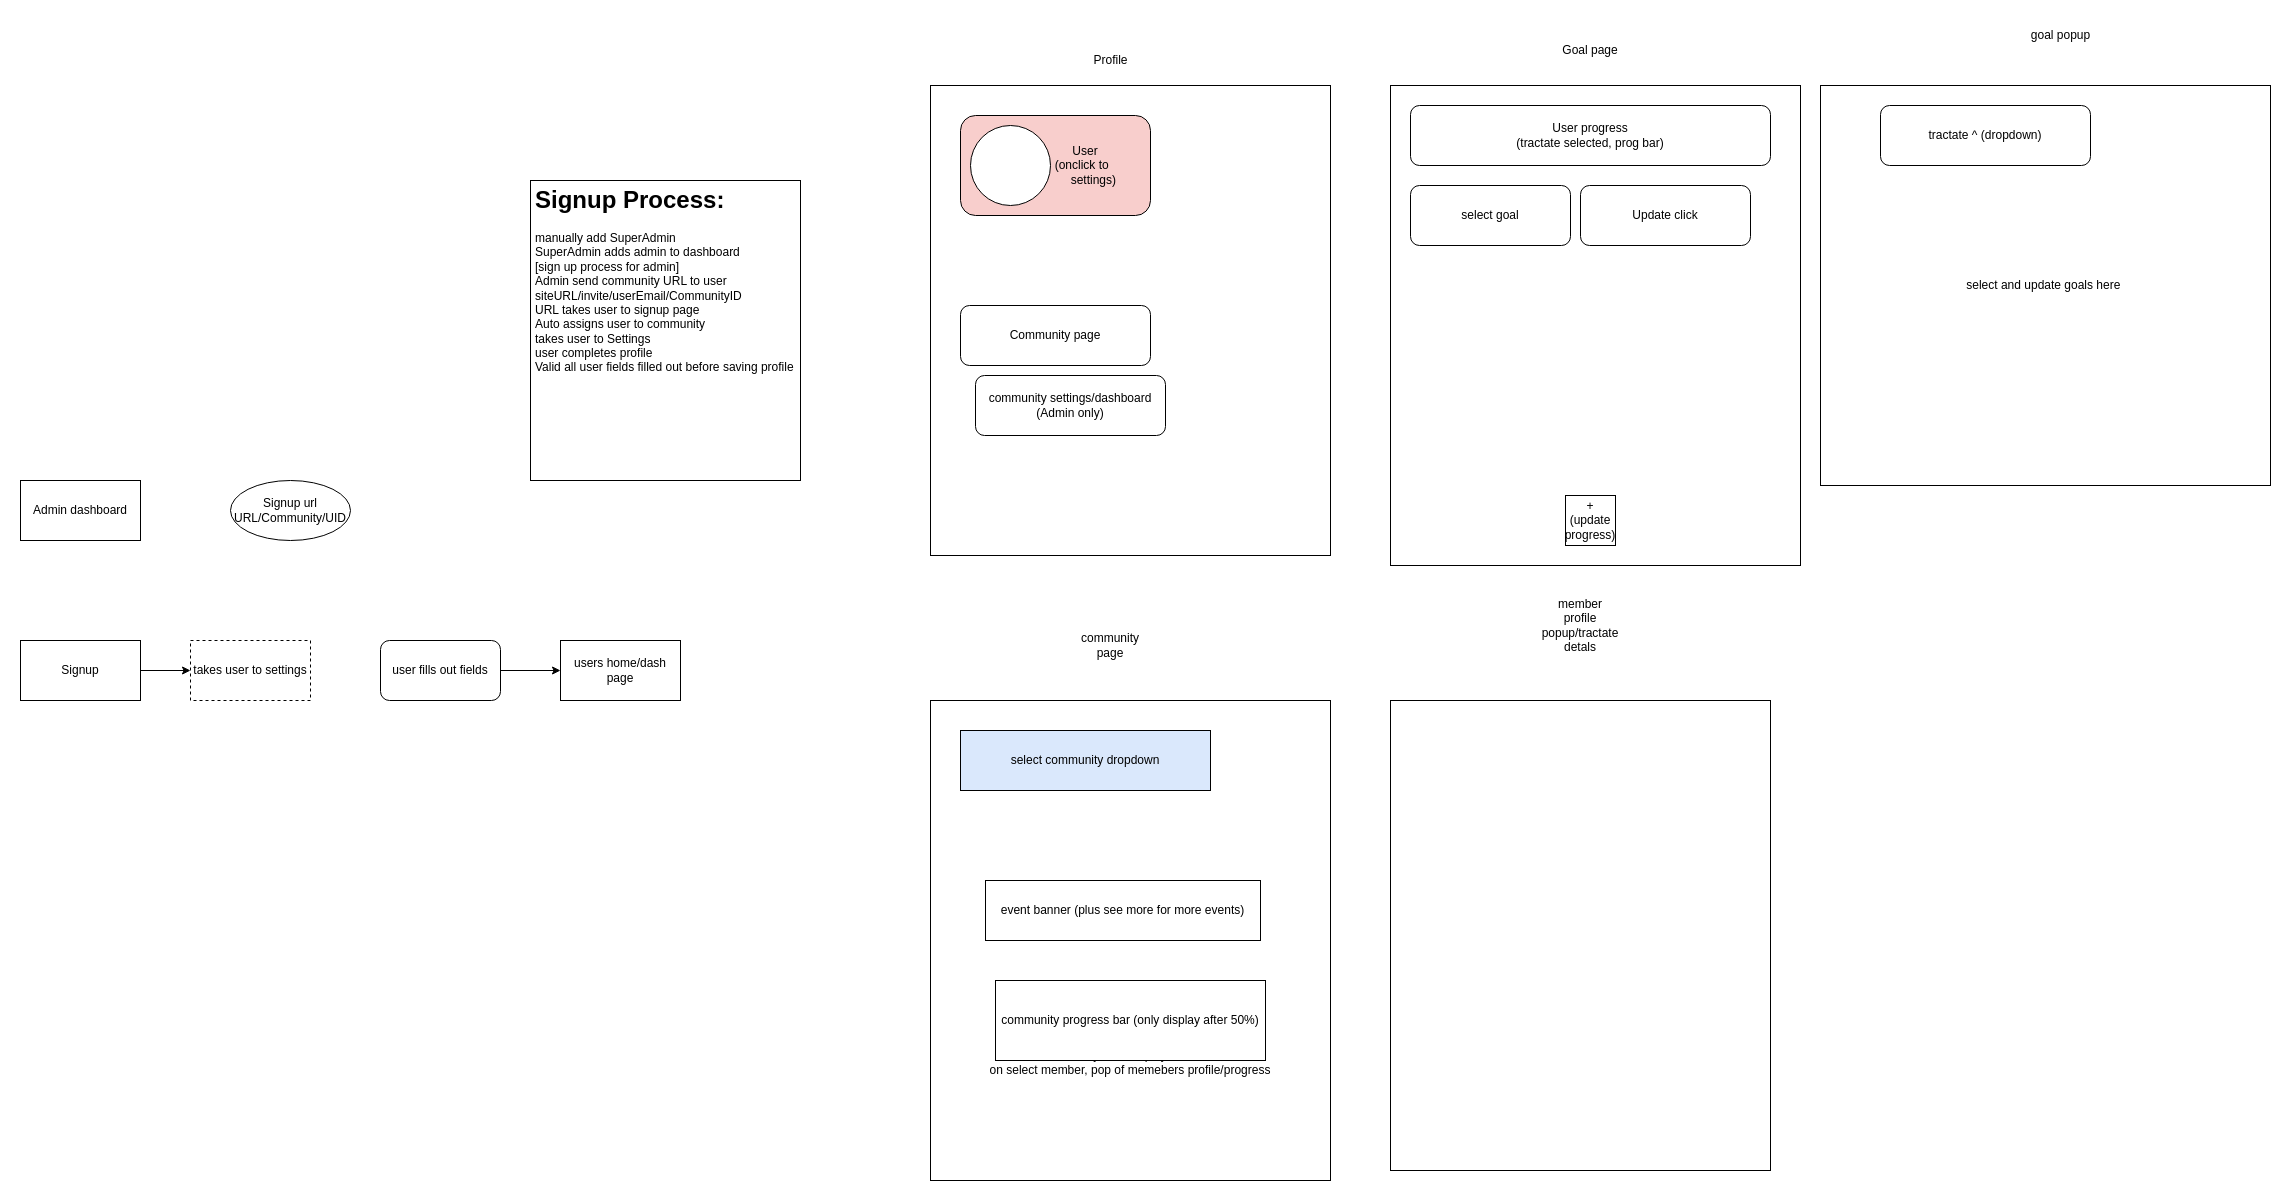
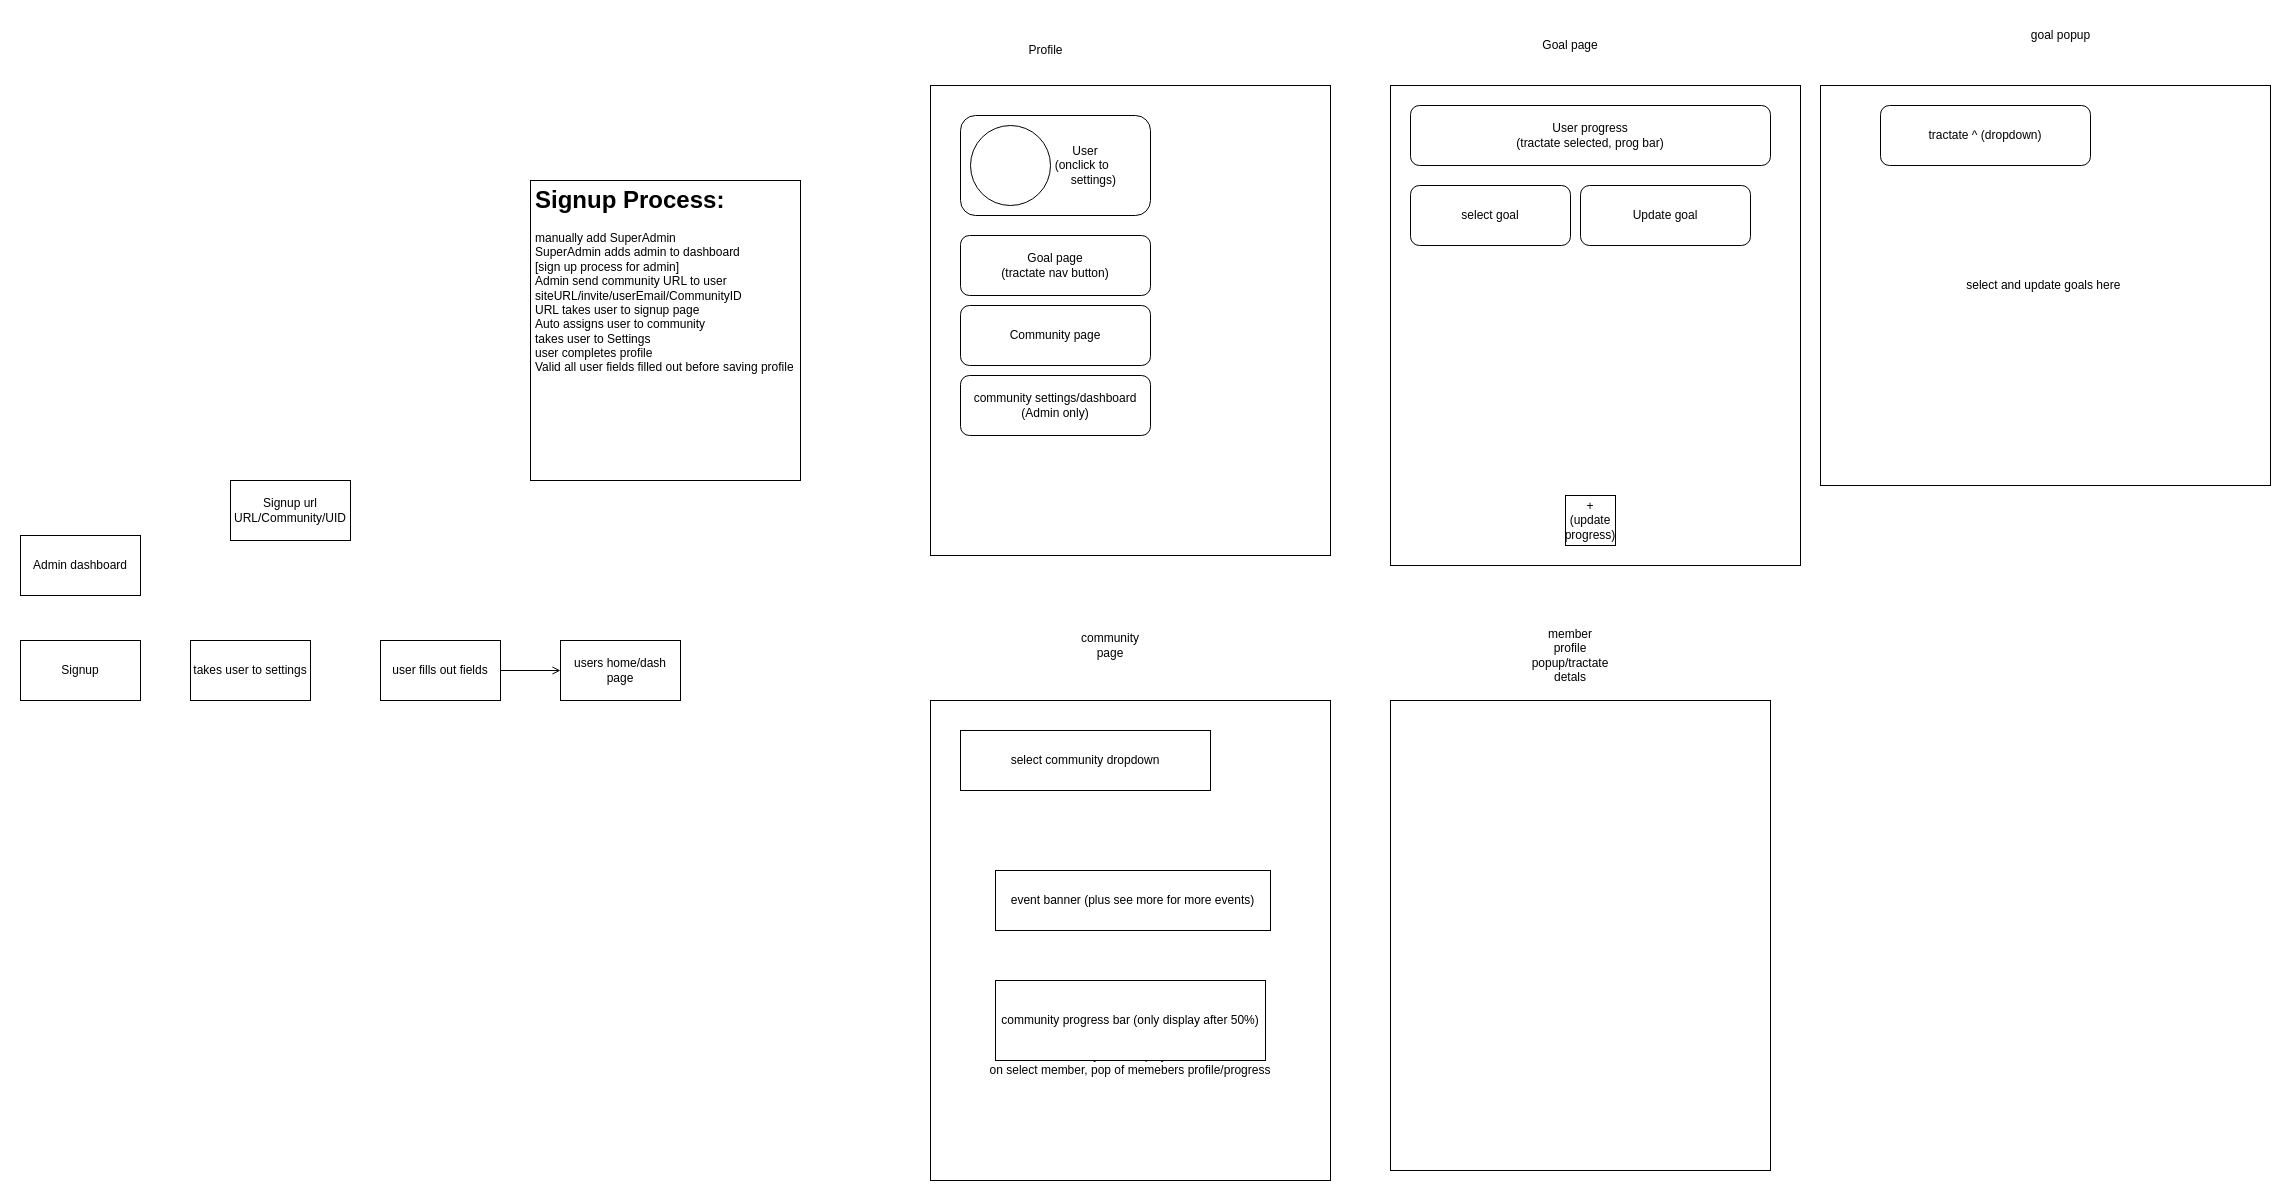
node "Goal page": moved (1591, 51) -> (1571, 46)
node "Profile": moved (1111, 61) -> (1046, 51)
node "User (onclick to settings)": fillcolor #f8cecc -> #ffffff
node "Update click": label "Update click" -> "Update goal"
node "Goal page (tractate nav button)": added
node "community settings/dashboard (Admin only)": moved (1071, 406) -> (1056, 406)
node "Admin dashboard": moved (81, 511) -> (81, 566)
node "Signup url URL/Community/UID": shape ellipse -> rectangle
node "member profile popup/tractate detals": moved (1581, 626) -> (1571, 656)
edge "Signup" -> "takes user to settings": removed
node "takes user to settings": style dashed -> solid
node "user fills out fields": shape rounded rectangle -> rectangle
edge "user fills out fields" -> "users home/dash page": arrowhead classic -> open
node "select community dropdown": fillcolor #dae8fc -> #ffffff
node "event banner (plus see more for more events)": moved (1123, 911) -> (1133, 901)
